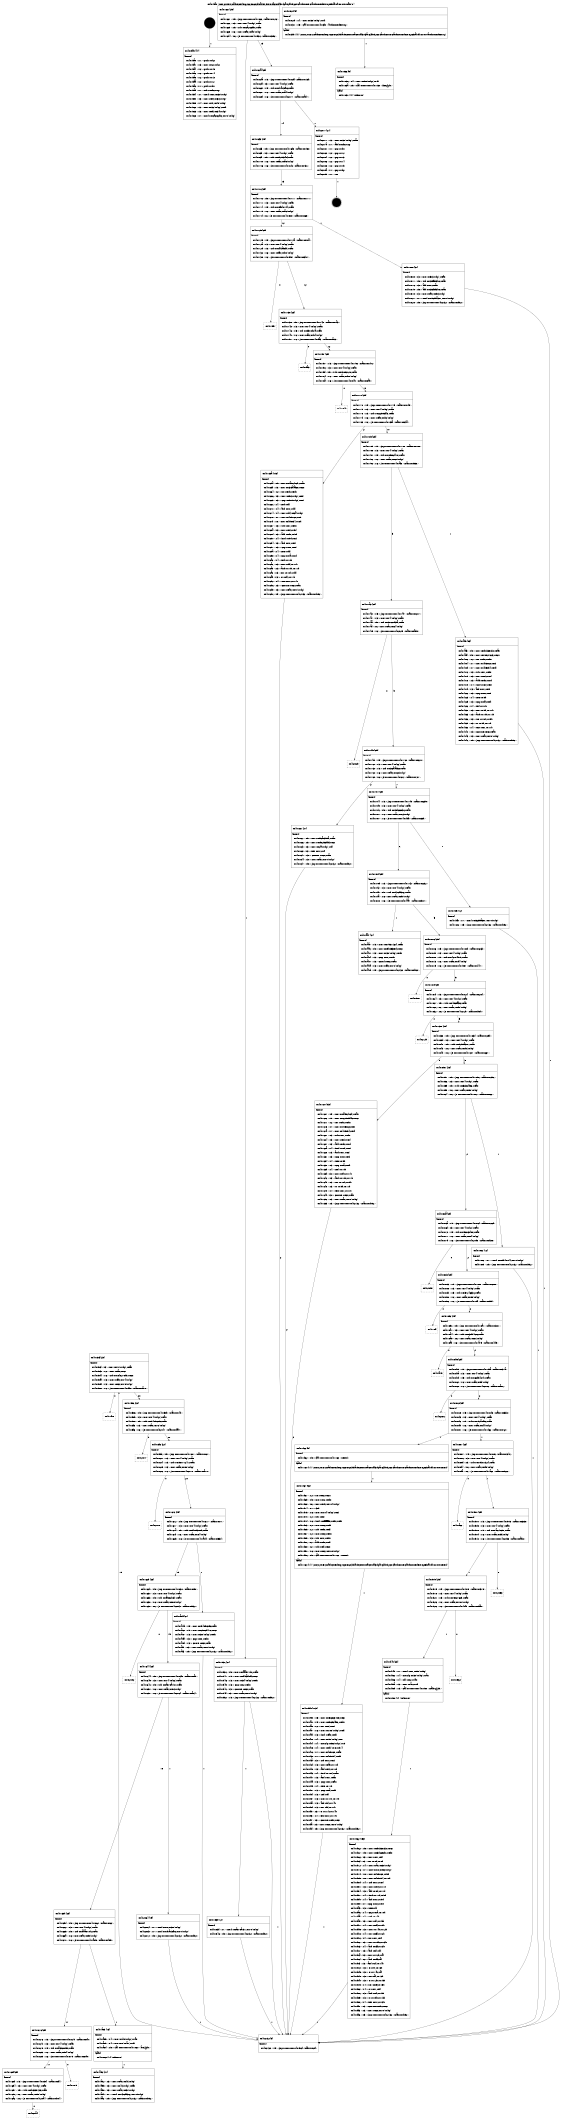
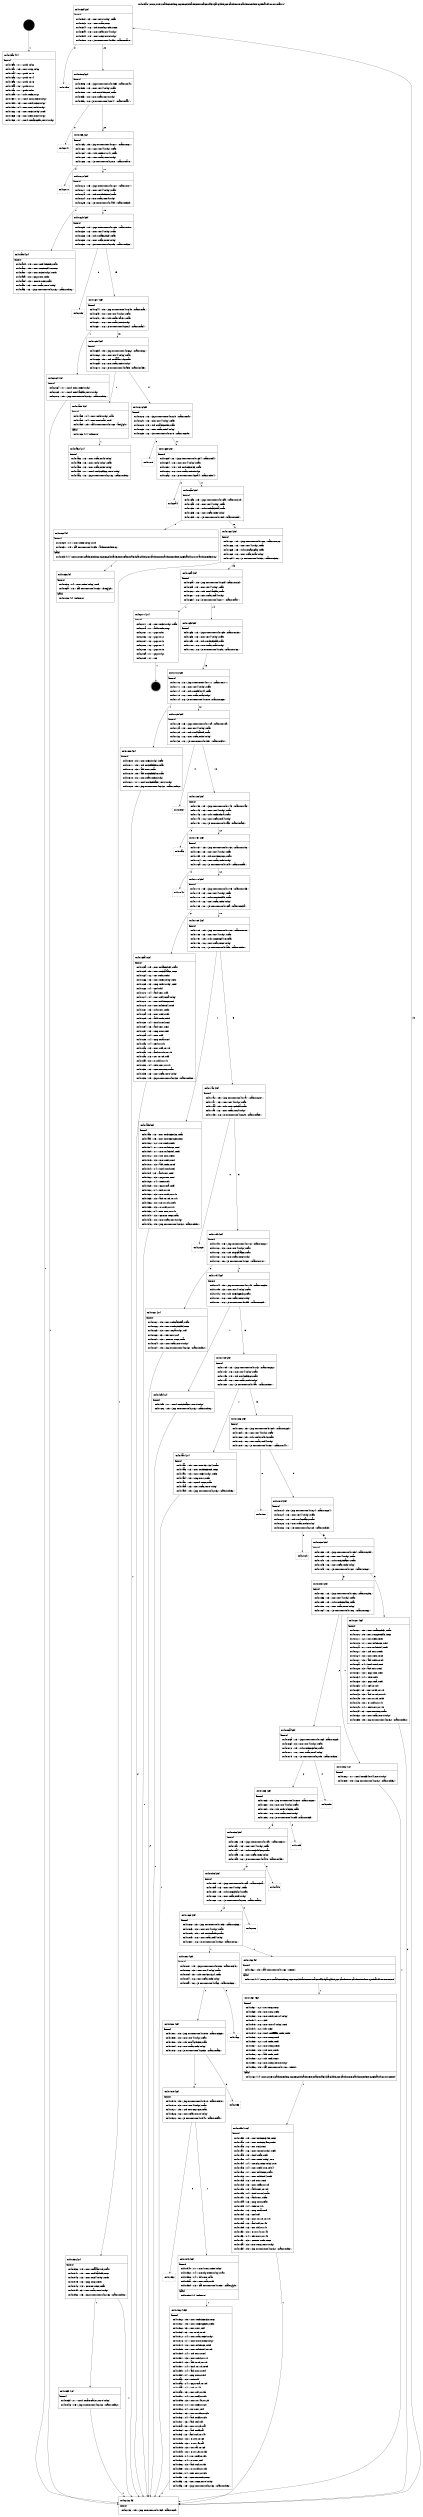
node "0x4016a8 [25]": added
edge "0x401aa7 [27]" -> "0x402132 [5]": added, label "1"
